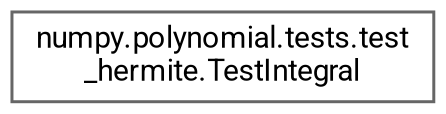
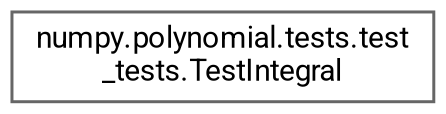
node "numpy.polynomial.tests.test _hermite.TestIntegral": label "numpy.polynomial.tests.test _hermite.TestIntegral" -> "numpy.polynomial.tests.test _tests.TestIntegral"
